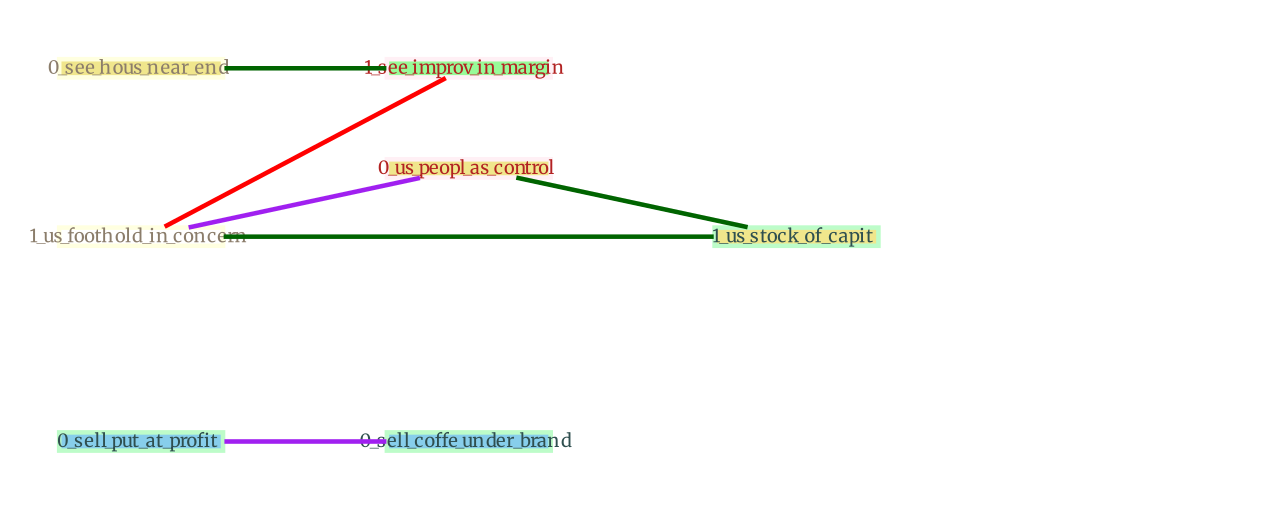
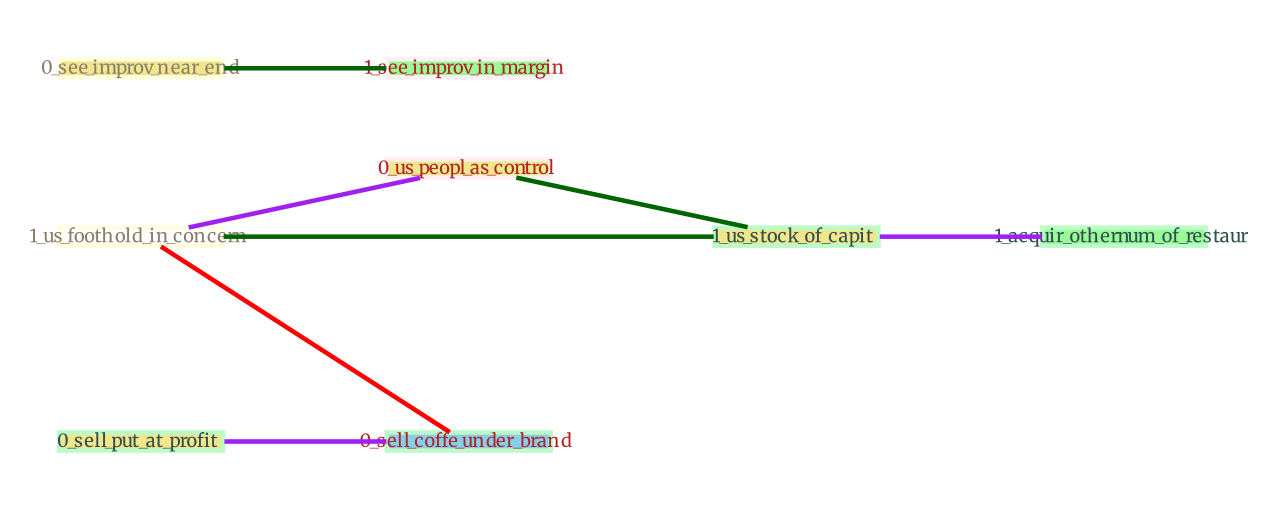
node "0_see_hous_near_end": label "0_see_hous_near_end" -> "0_see_improv_near_end"
edge "1_see_improv_in_margin" -- "1_us_foothold_in_concern": now "0_sell_coffe_under_brand" -- "1_us_foothold_in_concern"
node "1_acquir_othernum_of_restaur": added
node "0_sell_put_at_profit": fillcolor skyblue -> khaki
node "0_sell_coffe_under_brand": fontcolor #2f4f4f -> #b22222
